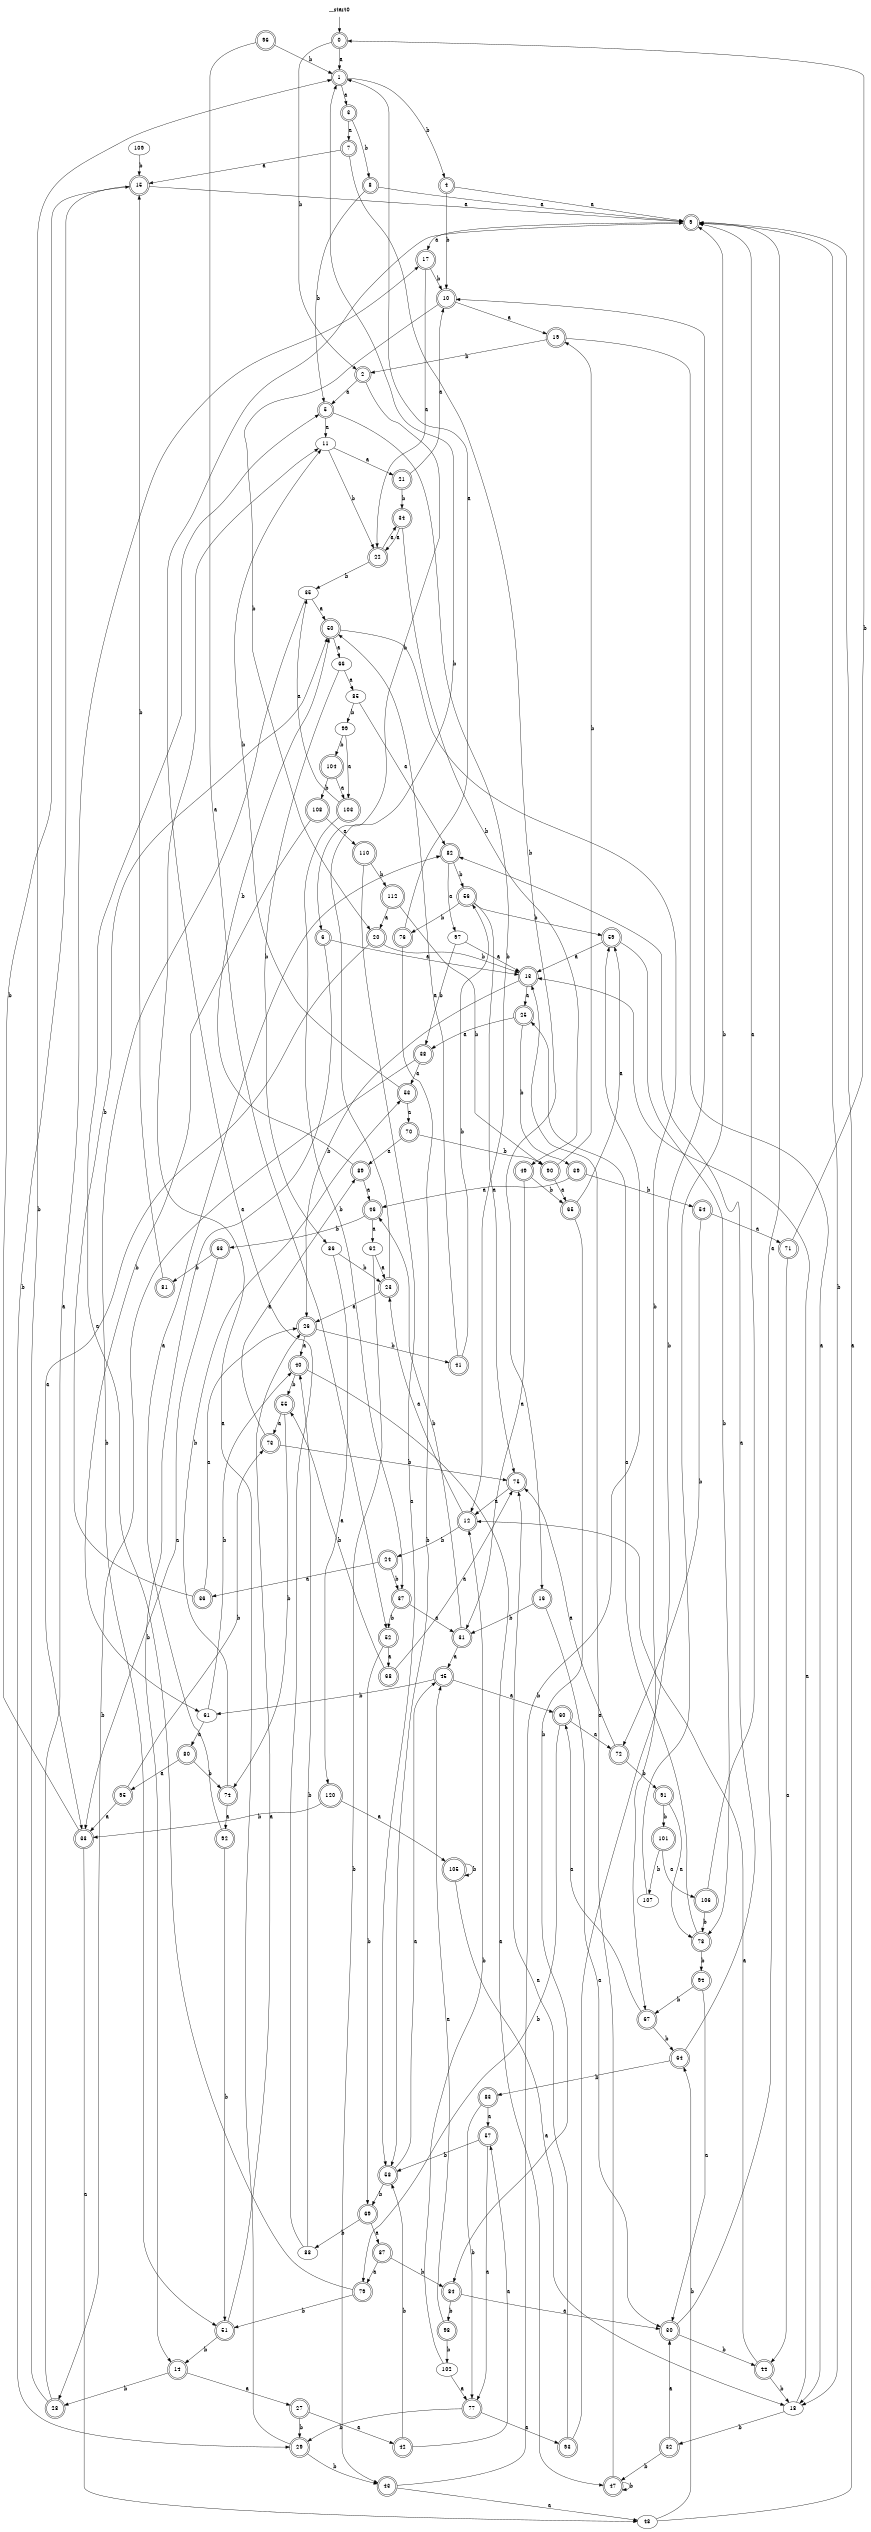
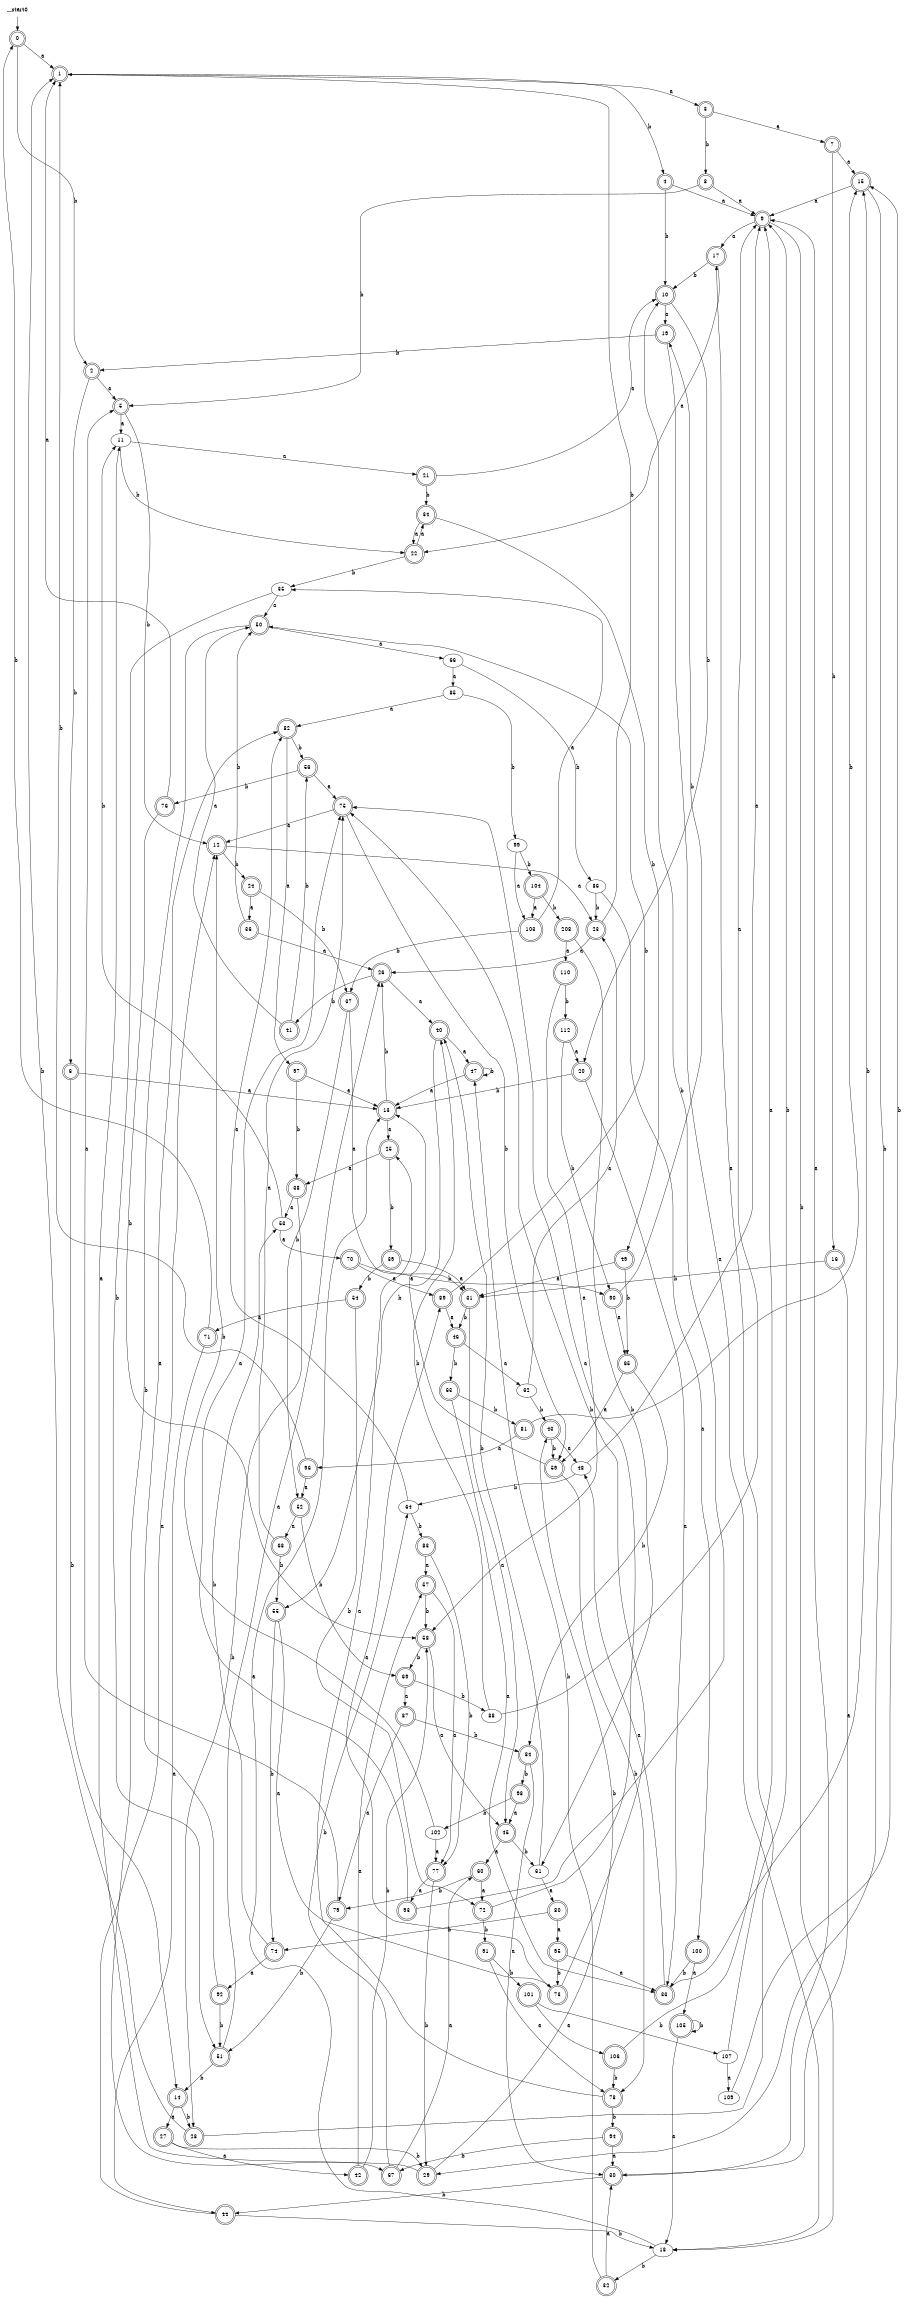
node "108": label "108" -> "208"
edge "56" -> "59": now "75" -> "59"
node "97": shape ellipse -> doublecircle
node "53": shape doublecircle -> ellipse
edge "39" -> "46": now "39" -> "31"
edge "81" -> "96": added, label "a"
node "120": label "120" -> "100"
node "64": shape doublecircle -> ellipse
edge "107" -> "109": added, label "a"
